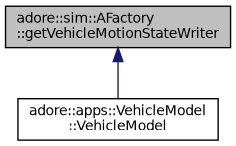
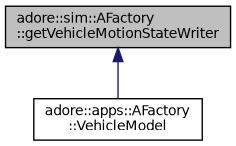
node "adore::apps::VehicleModel ::VehicleModel": label "adore::apps::VehicleModel ::VehicleModel" -> "adore::apps::AFactory ::VehicleModel"
